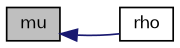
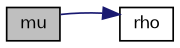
edge "rho" -> "mu": reversed
